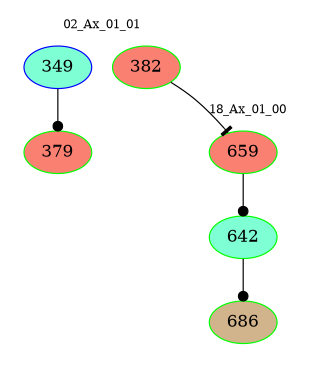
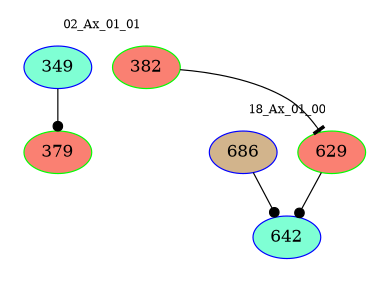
node "659": label "659" -> "629"
node "642": color green -> blue
edge "642" -> "686": reversed
node "686": color green -> blue
